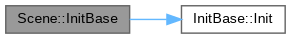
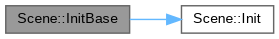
node "InitBase::Init": label "InitBase::Init" -> "Scene::Init"
